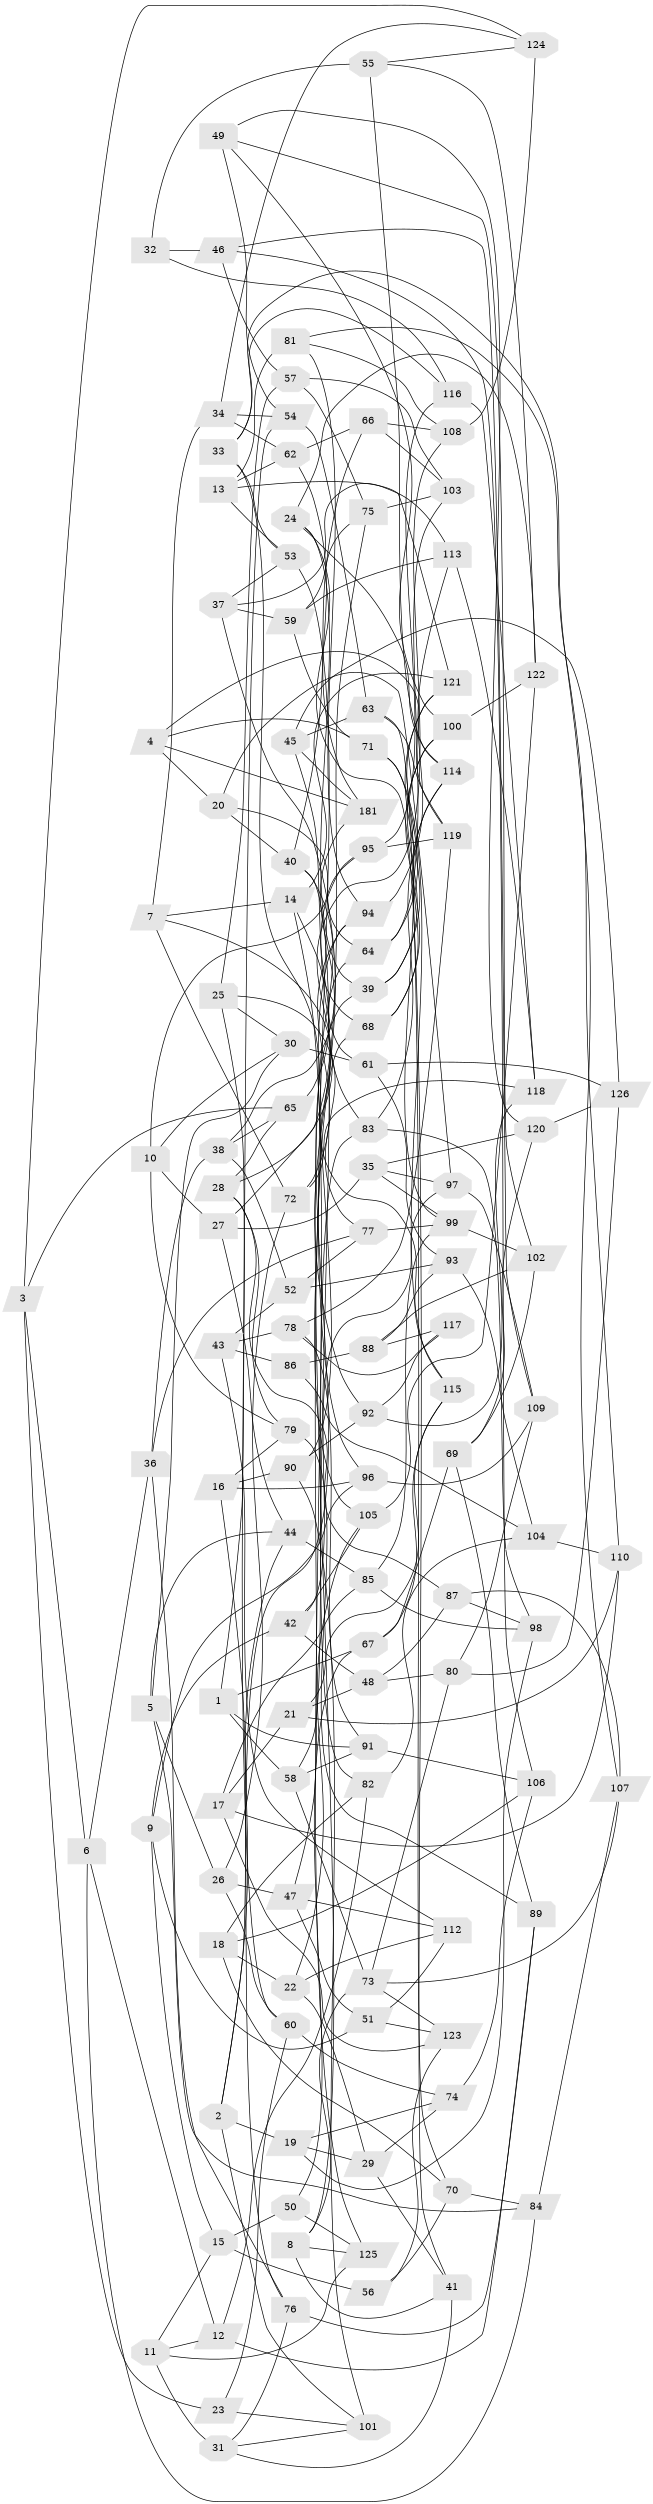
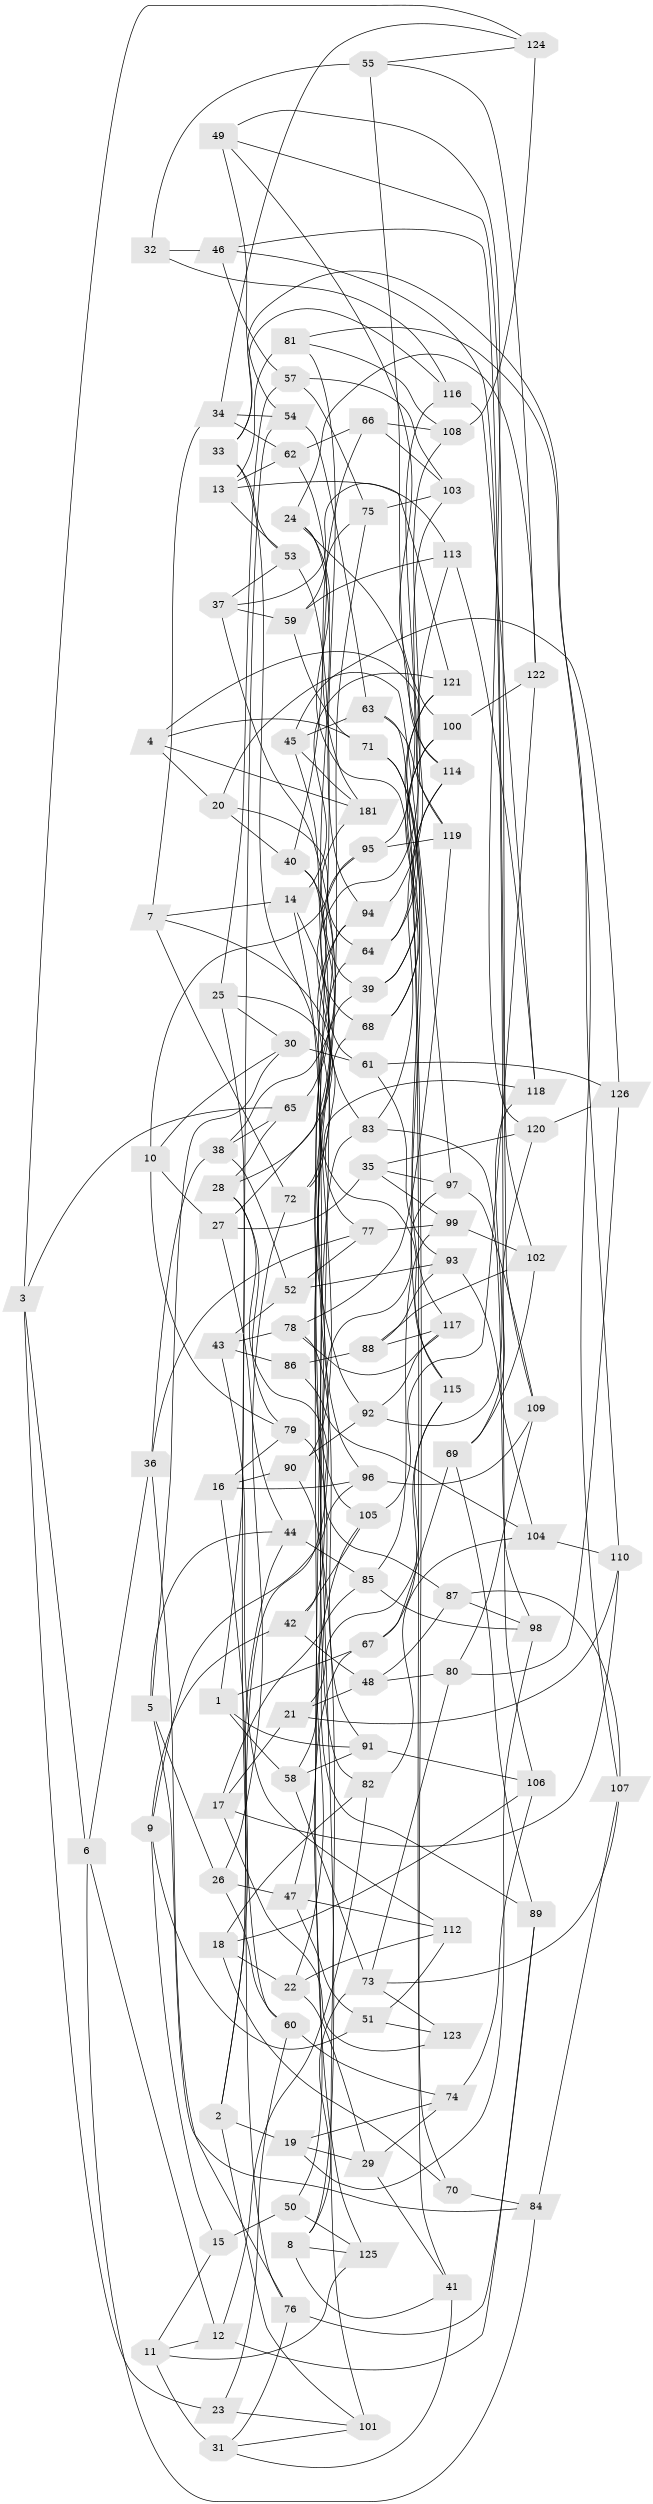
edge "71" -- "99": now "71" -- "117"
node "56": removed
